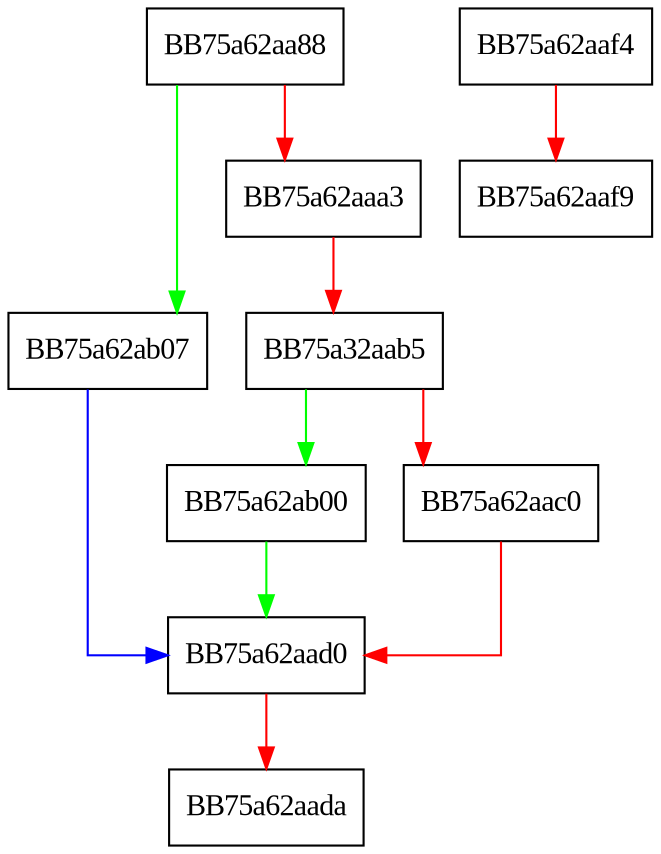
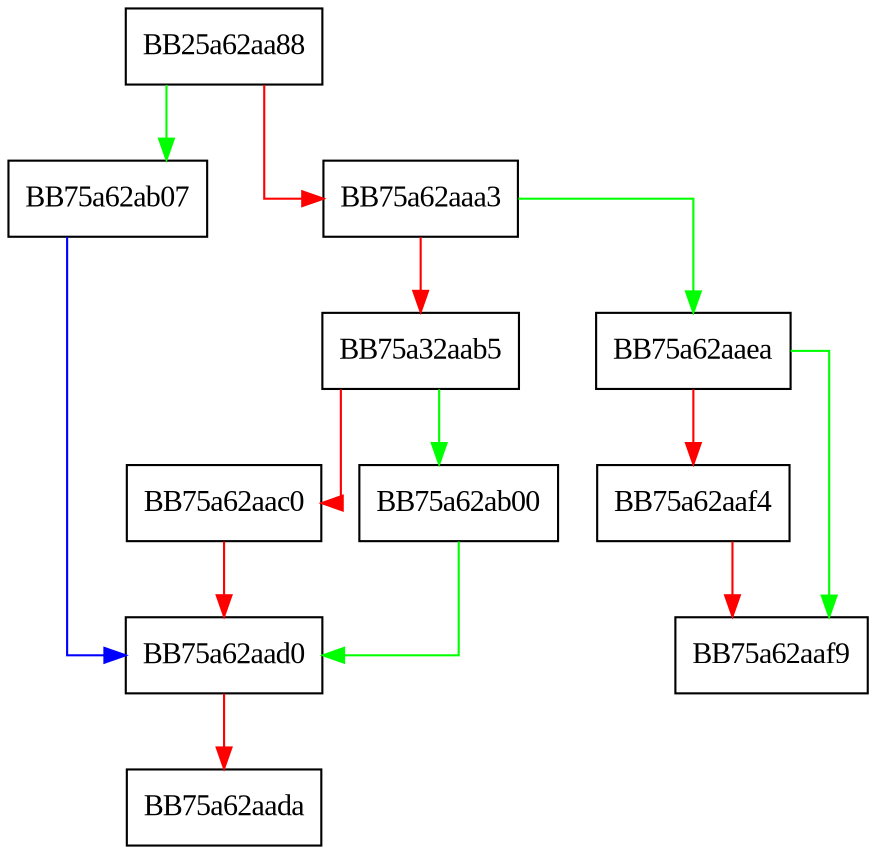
node "BB75a62aa88": label "BB75a62aa88" -> "BB25a62aa88"
node "BB75a62aaea": added
